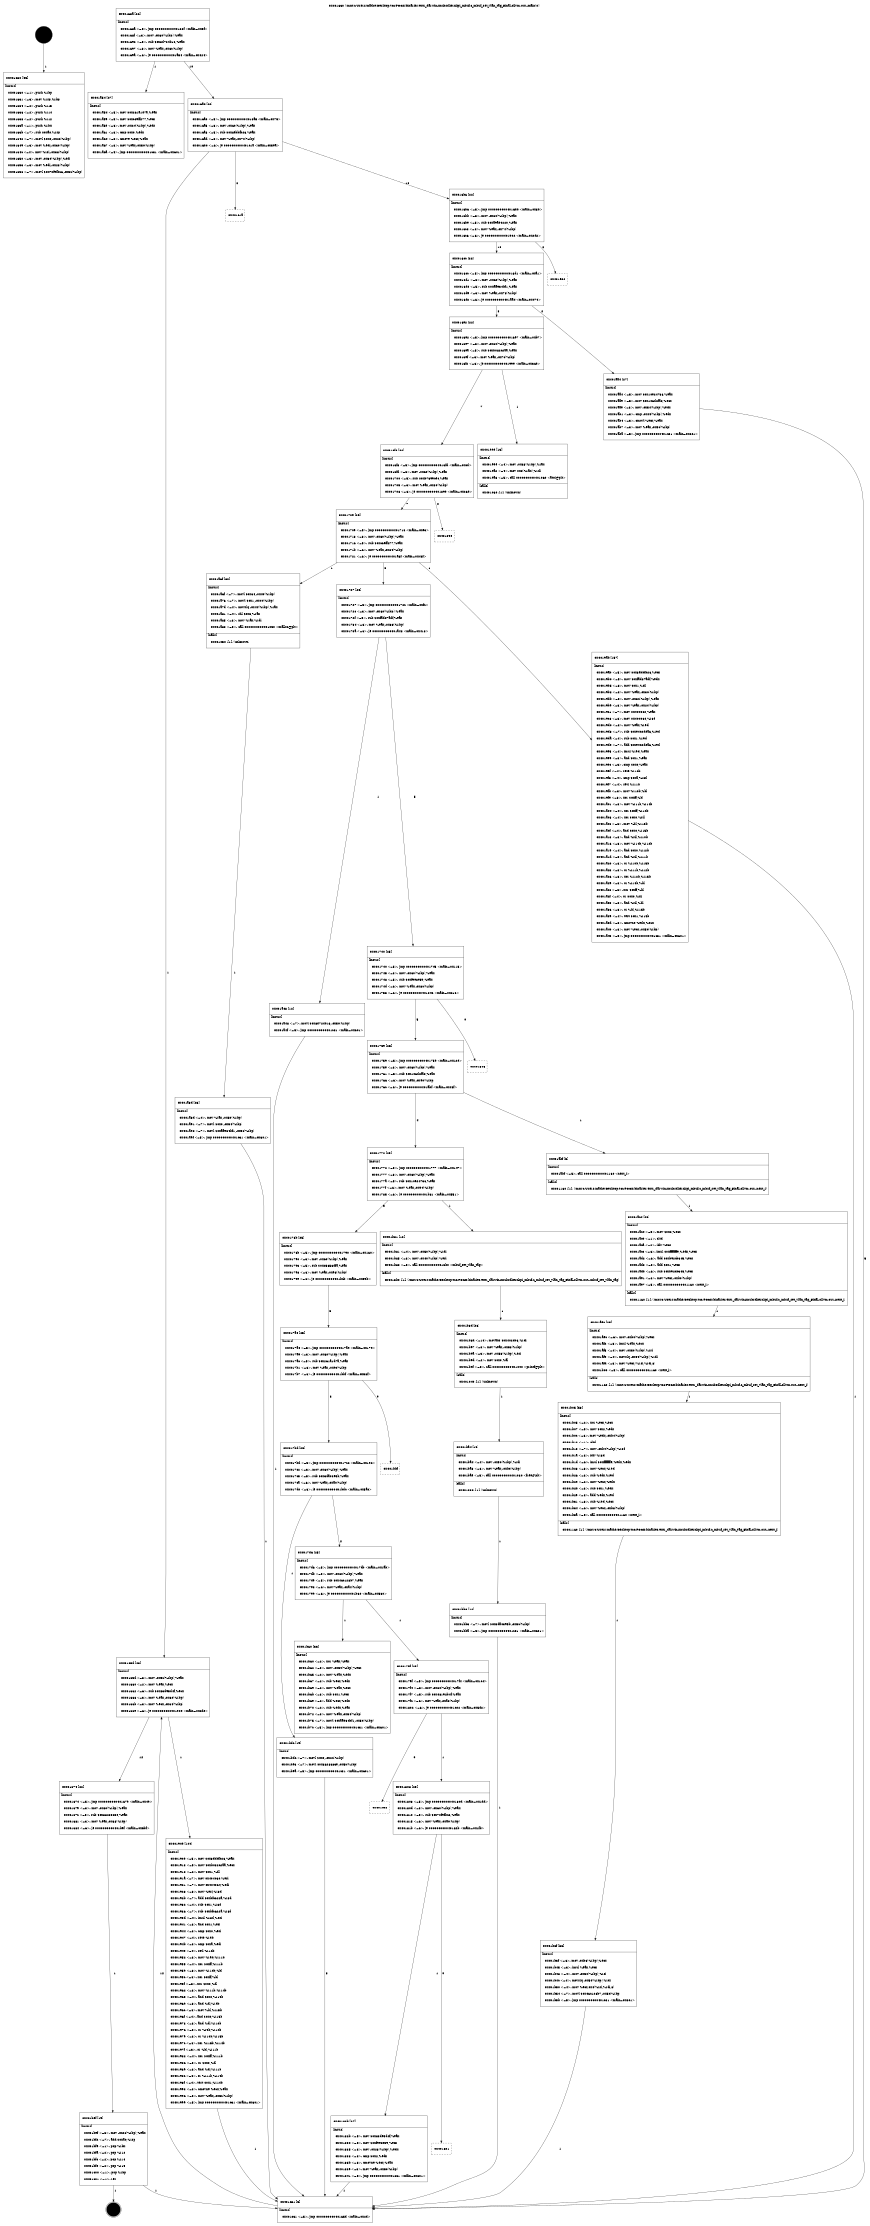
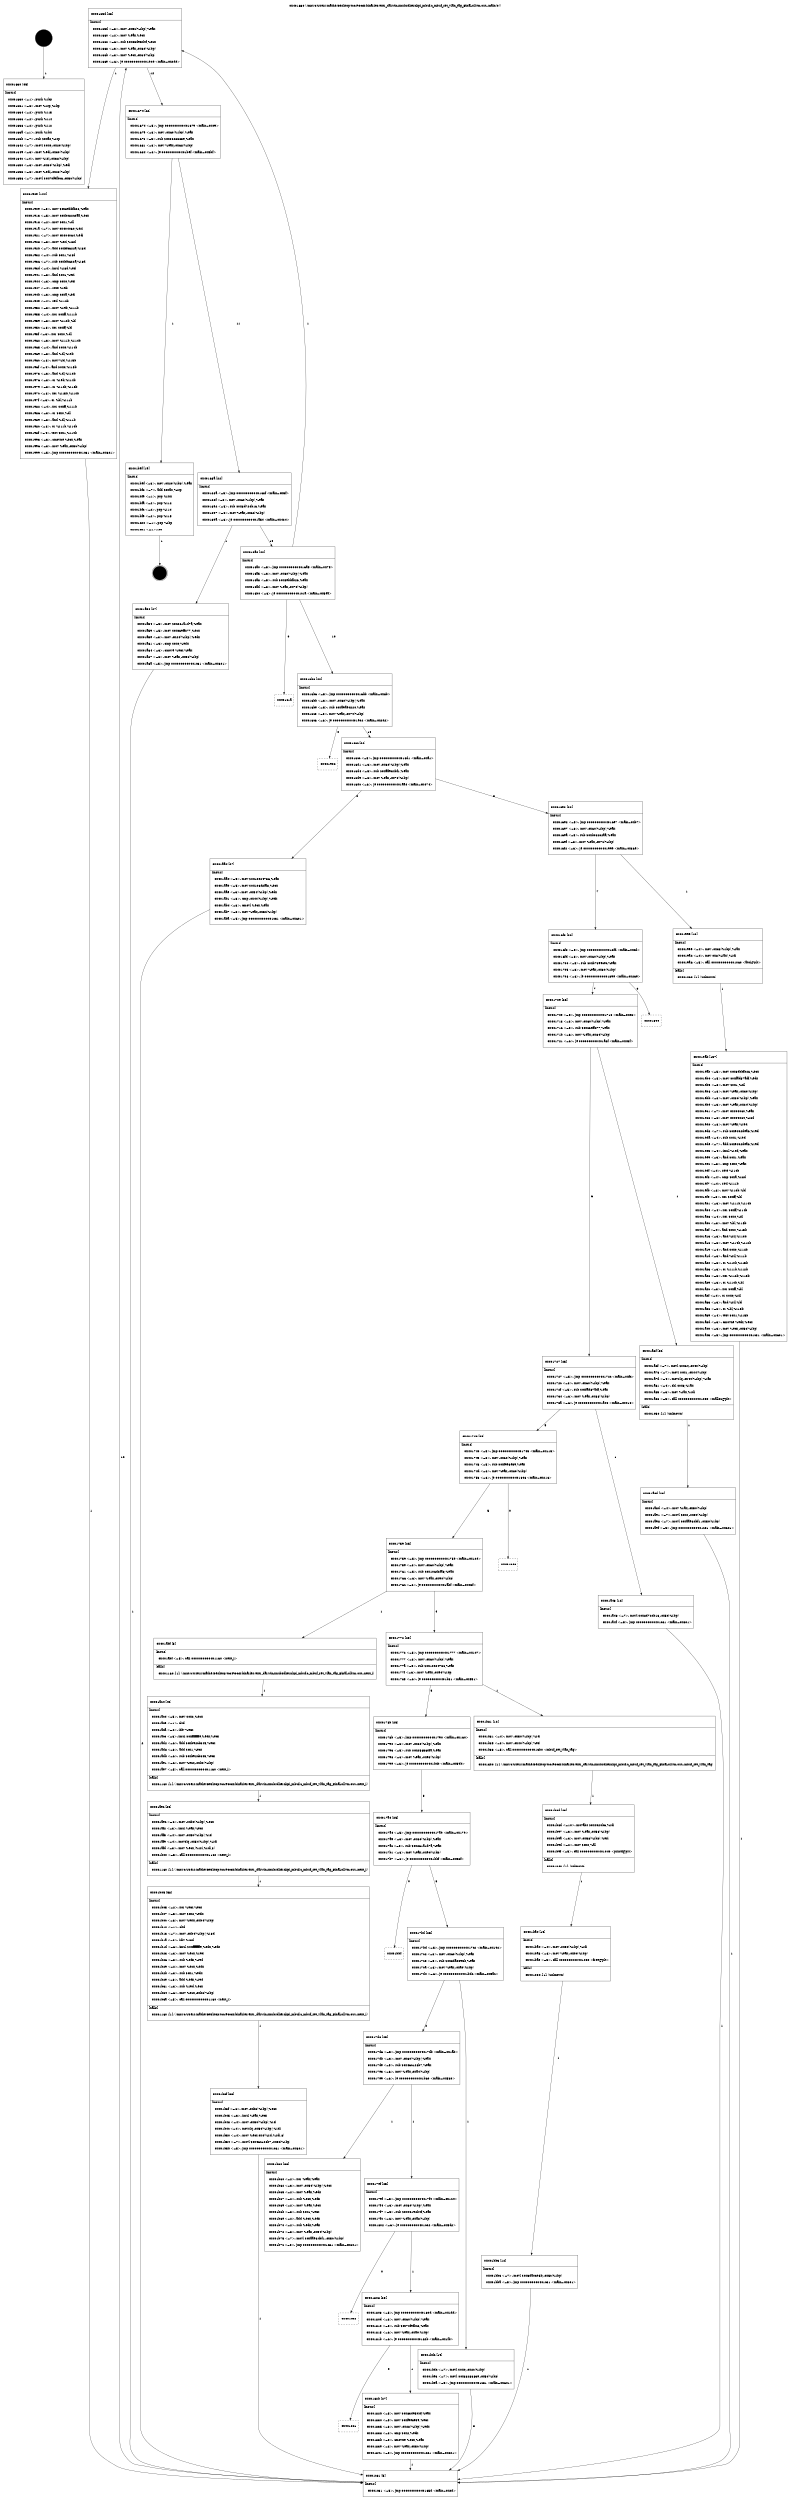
edge "0x401674 [22]" -> "0x40168a [22]": added, label "11"
edge "0x40170e [25]" -> "0x4019ab [157]": now "0x40199e [13]" -> "0x4019ab [157]"
edge "0x401aa4 [27]" -> "0x401c31 [5]": label " 5" -> " 2"
edge "0x401bef [19]" -> "0x401c31 [5]": now "0x401a54 [27]" -> "0x401c31 [5]"
